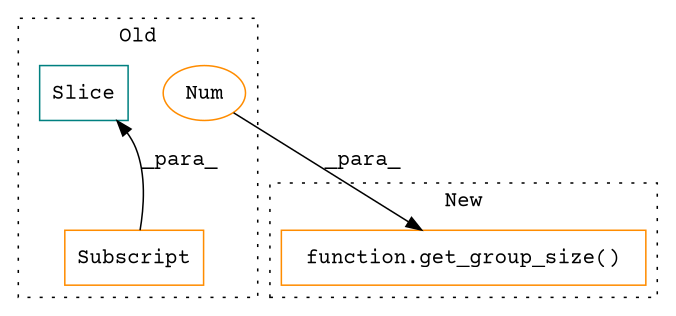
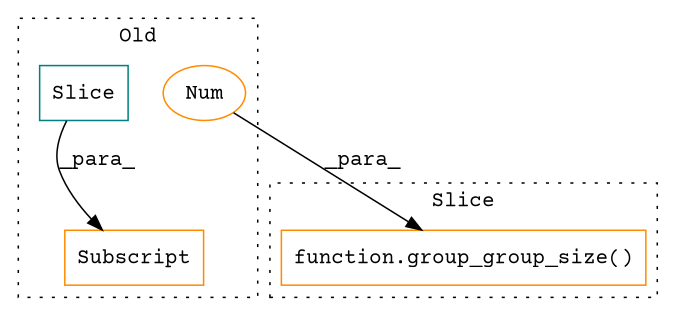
edge "Subscript" -> "Slice": reversed
cluster "New": label "New" -> "Slice"
node "function.get_group_size()": label "function.get_group_size()" -> "function.group_group_size()"
